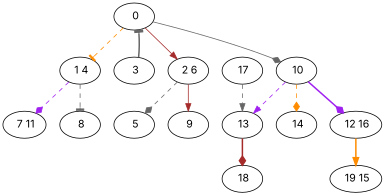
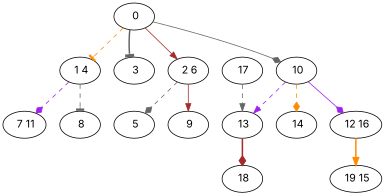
edge "3" -> "0": reversed
edge "10" -> "12 16": style bold -> solid
